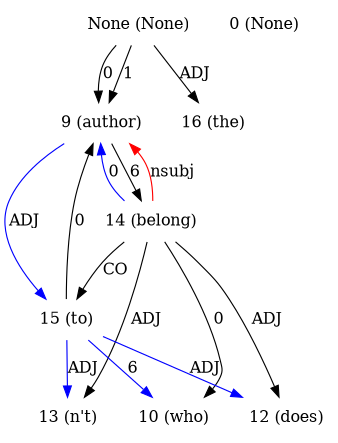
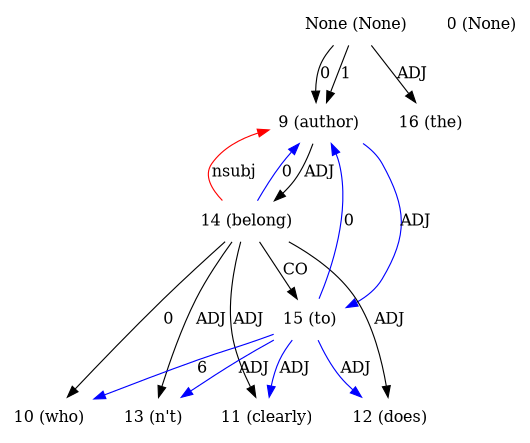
edge "9 (author)" -> "14 (belong)": label "6" -> "ADJ"
edge "15 (to)" -> "9 (author)": color black -> blue
node "11 (clearly)": added
